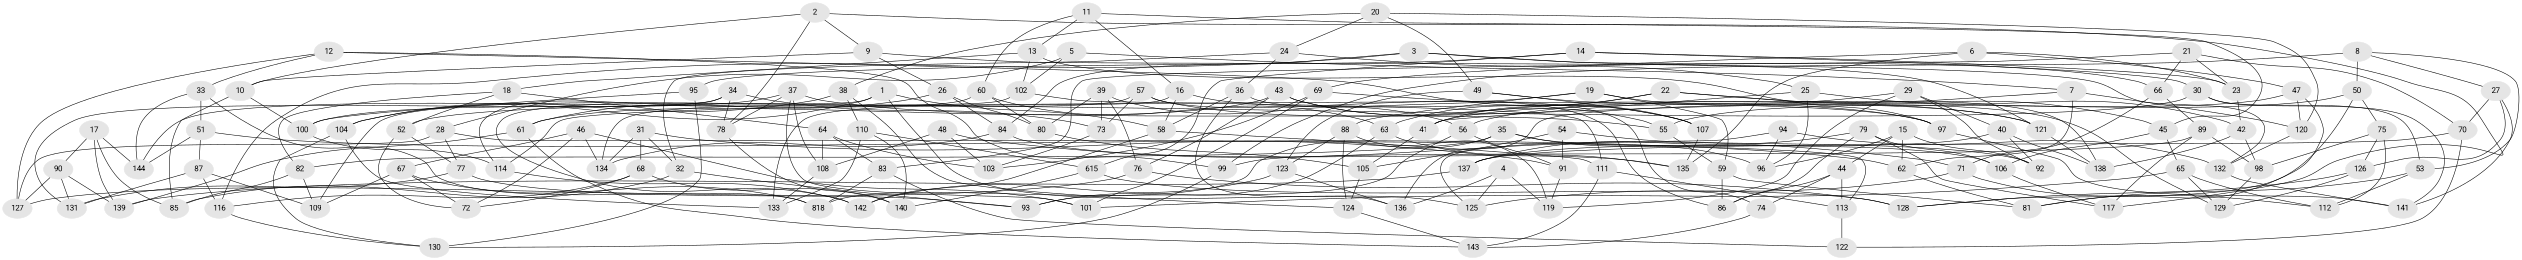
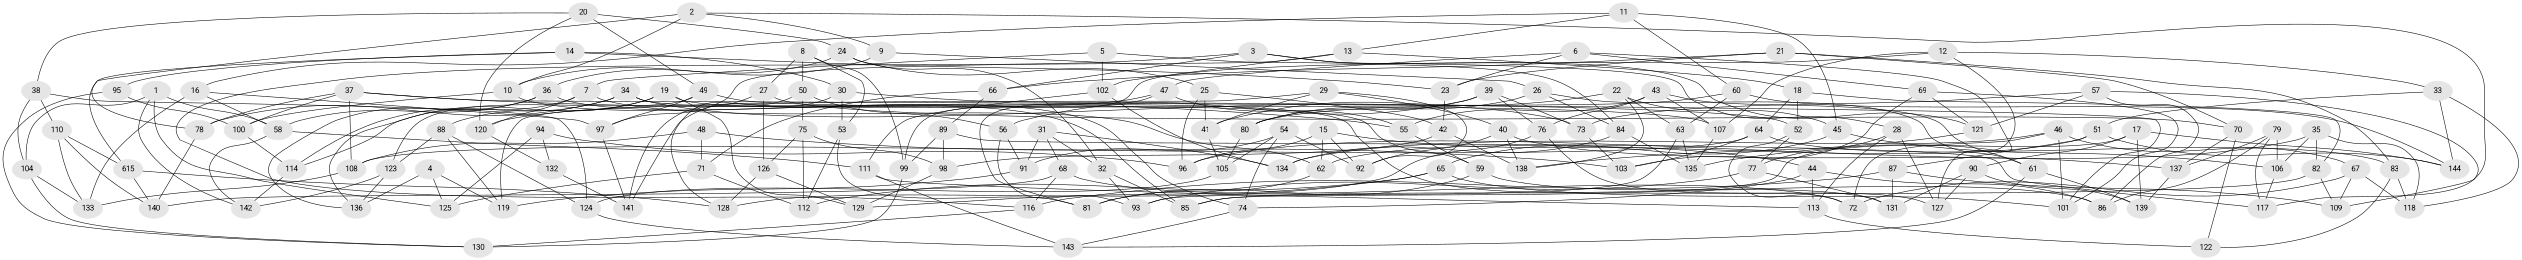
edge "9" -- "132": removed
edge "54" -- "74": added
node "818": label "818" -> "118"
